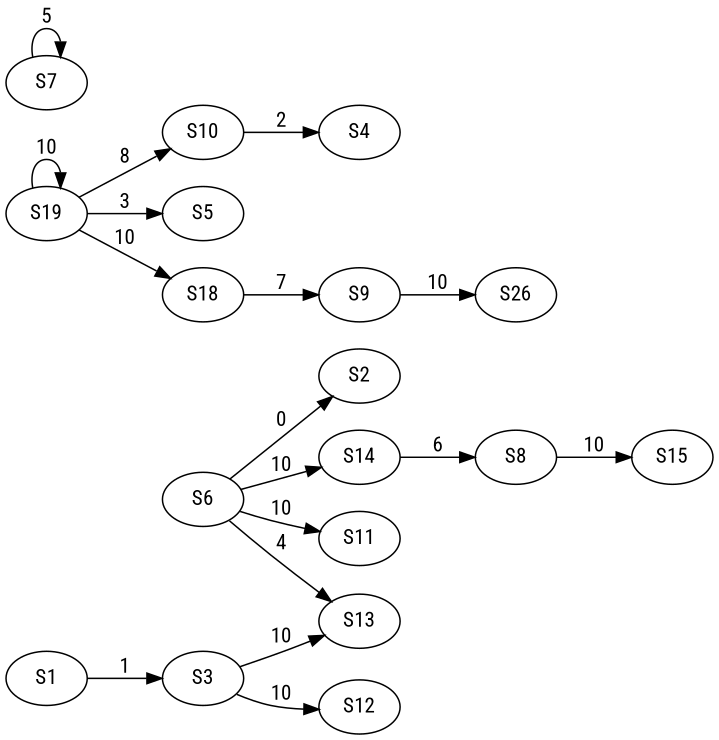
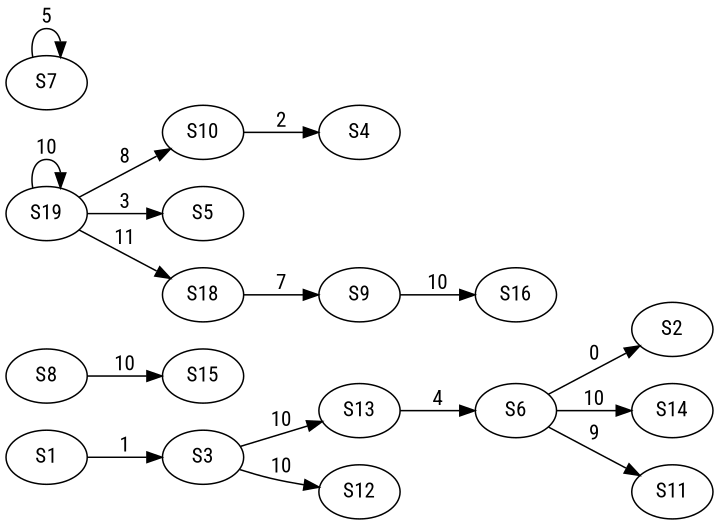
edge "S19" -> "S18": label "10" -> "11"
node "S26": label "S26" -> "S16"
edge "S14" -> "S8": removed, label "6"
edge "S6" -> "S11": label "10" -> "9"
edge "S6" -> "S13": reversed
